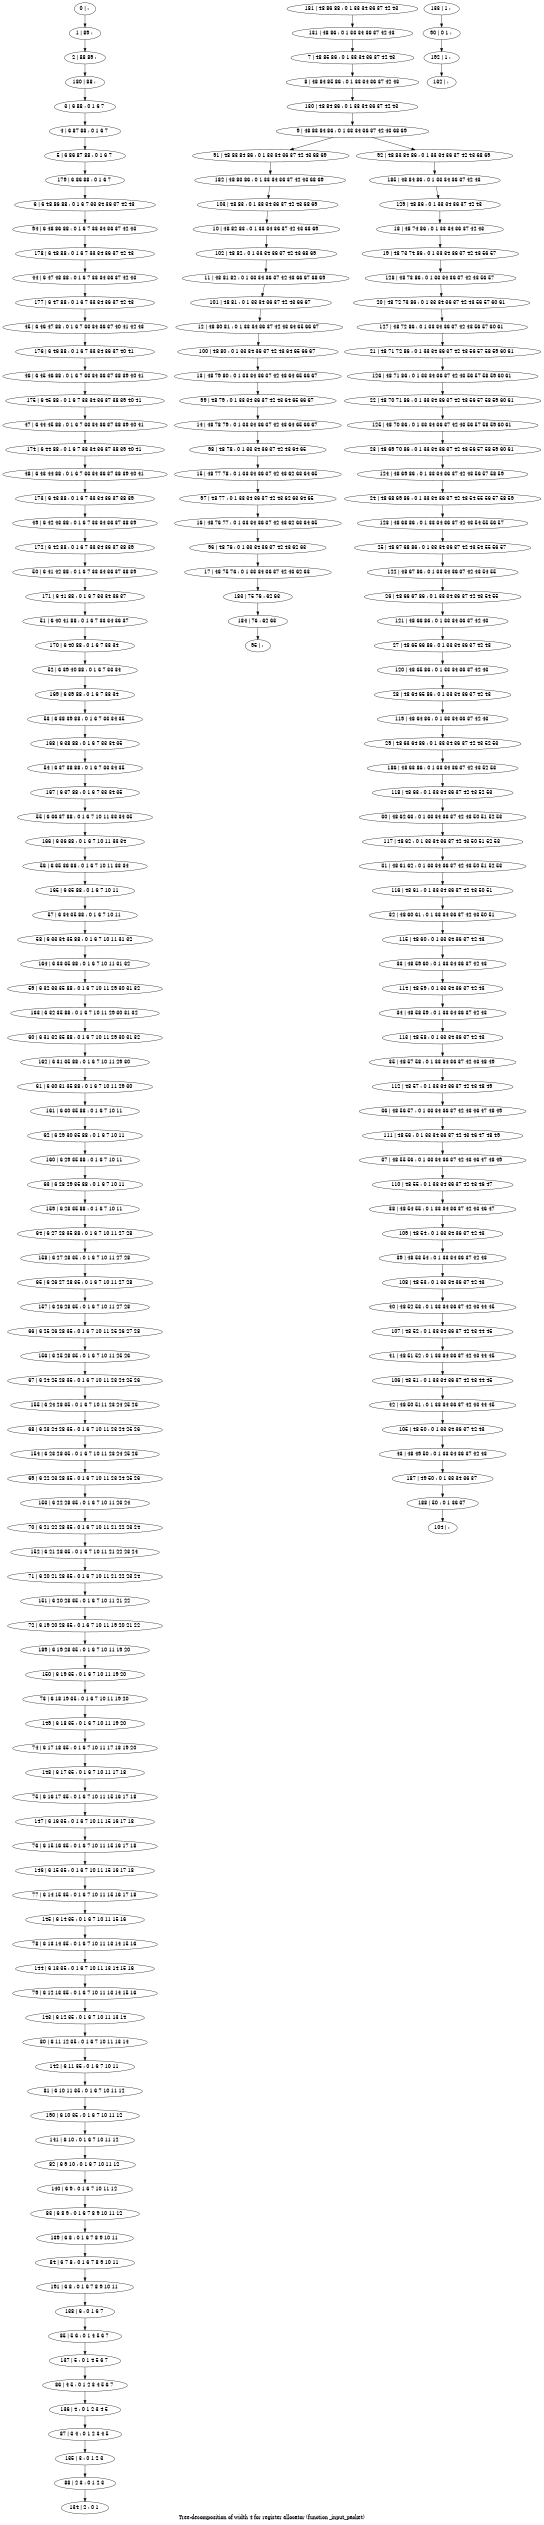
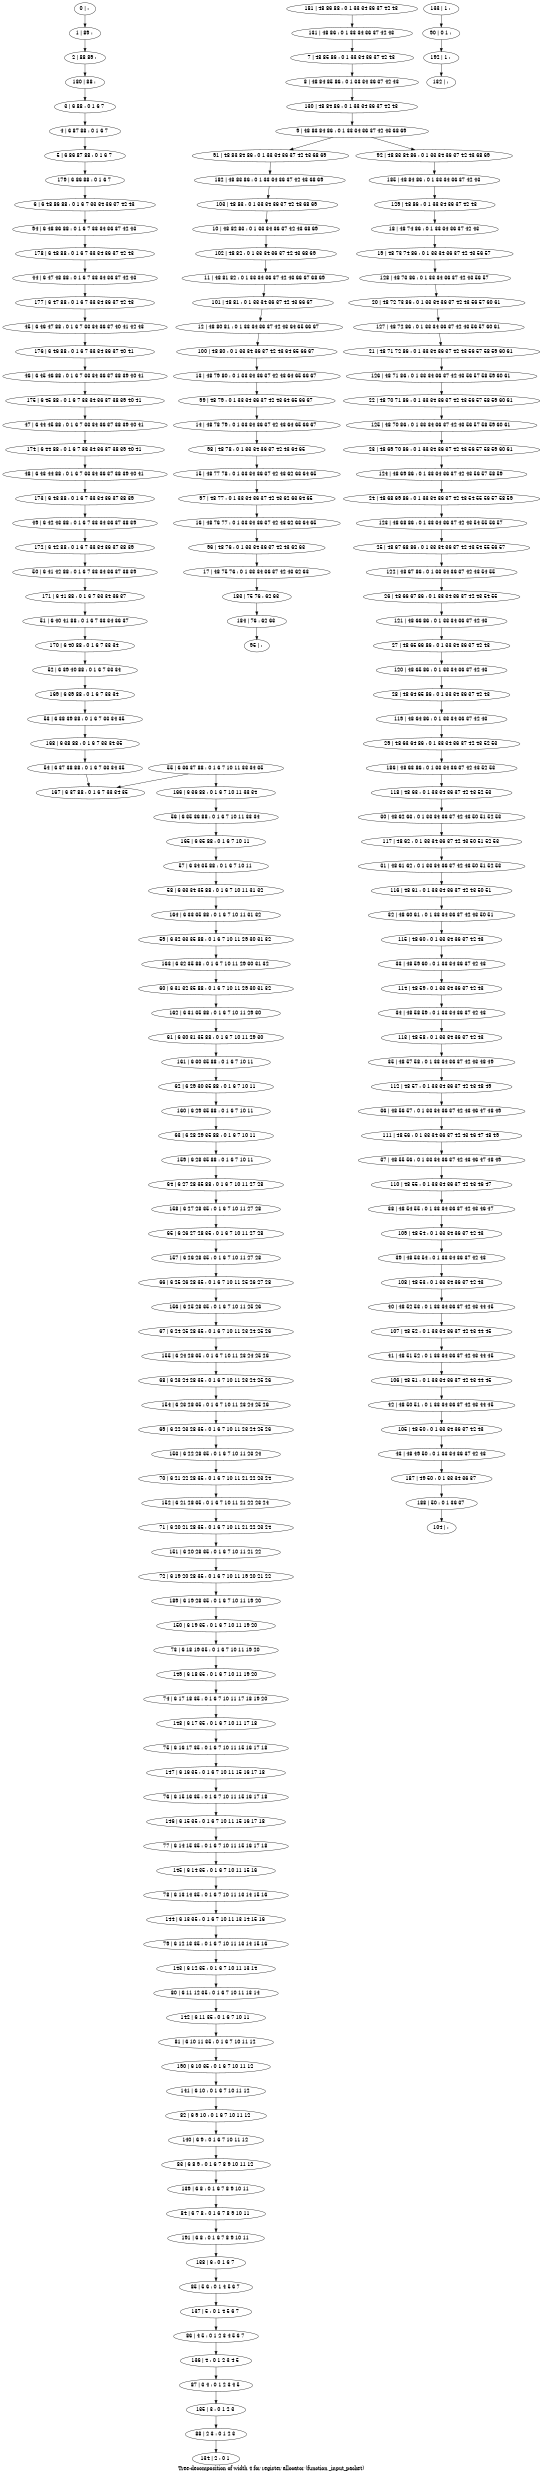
edge "167 | 6 37 88 : 0 1 6 7 33 34 35" -> "55 | 6 36 37 88 : 0 1 6 7 10 11 33 34 35": reversed
